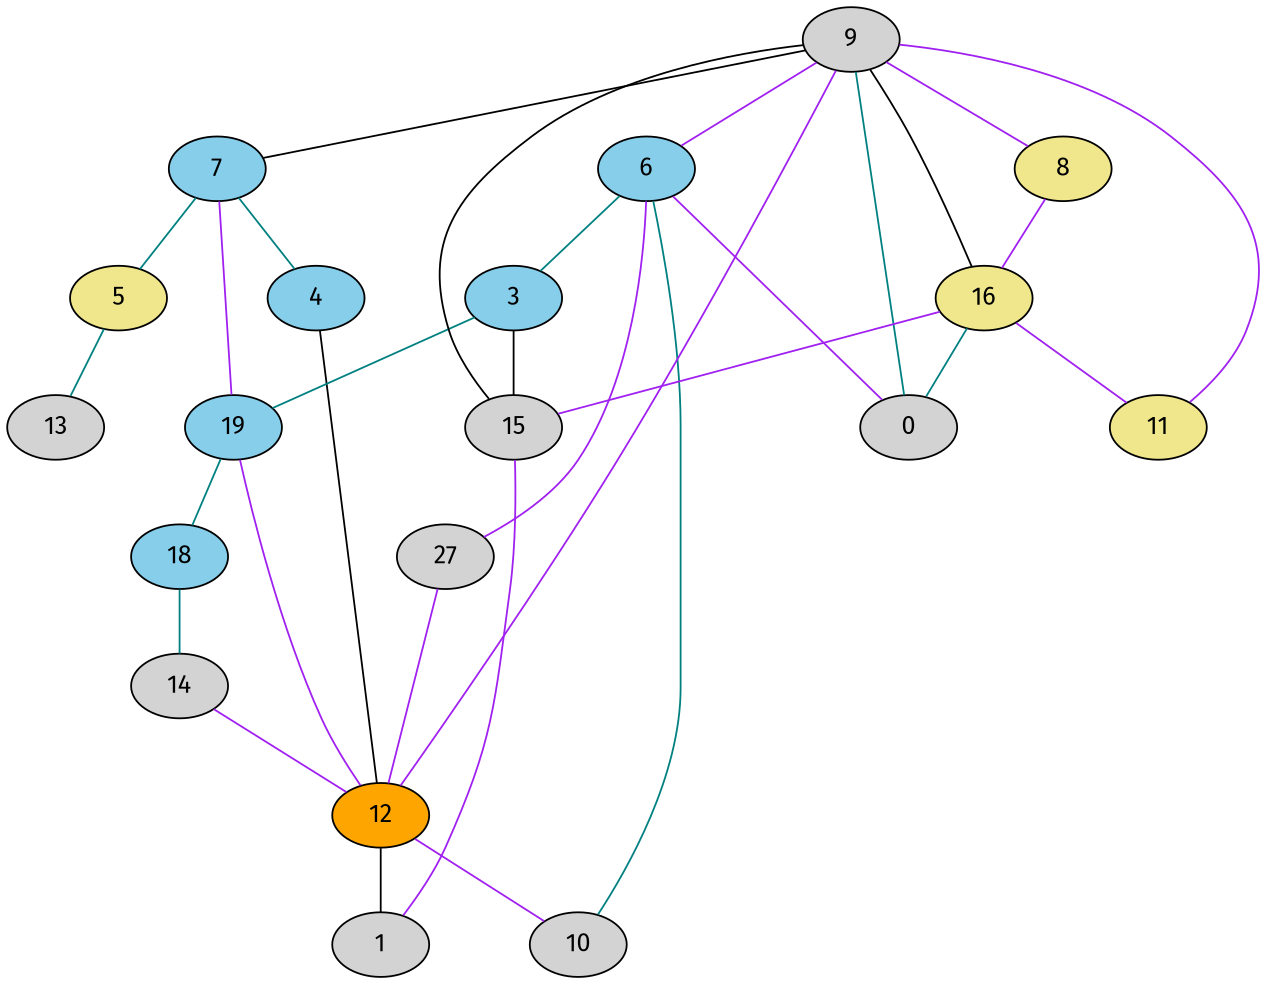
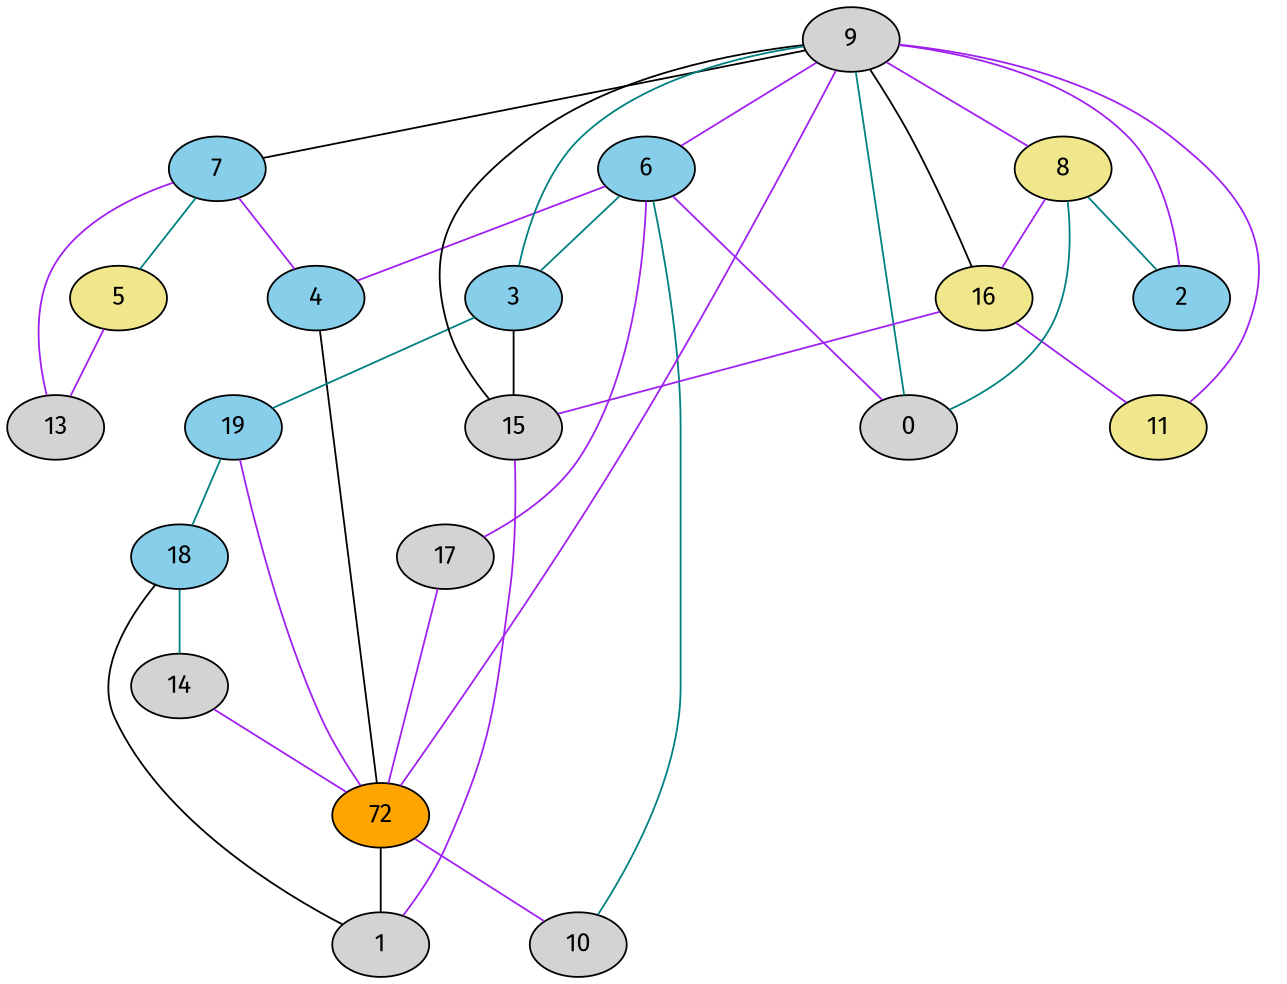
edge "9" -- "3": added
edge "7" -- "4": color teal -> purple
edge "6" -- "4": added
edge "7" -- "19": now "7" -- "13"
node "2": added
edge "5" -- "13": color teal -> purple
edge "16" -- "0": now "8" -- "0"
node "27": label "27" -> "17"
edge "18" -- "1": added
node "12": label "12" -> "72"
